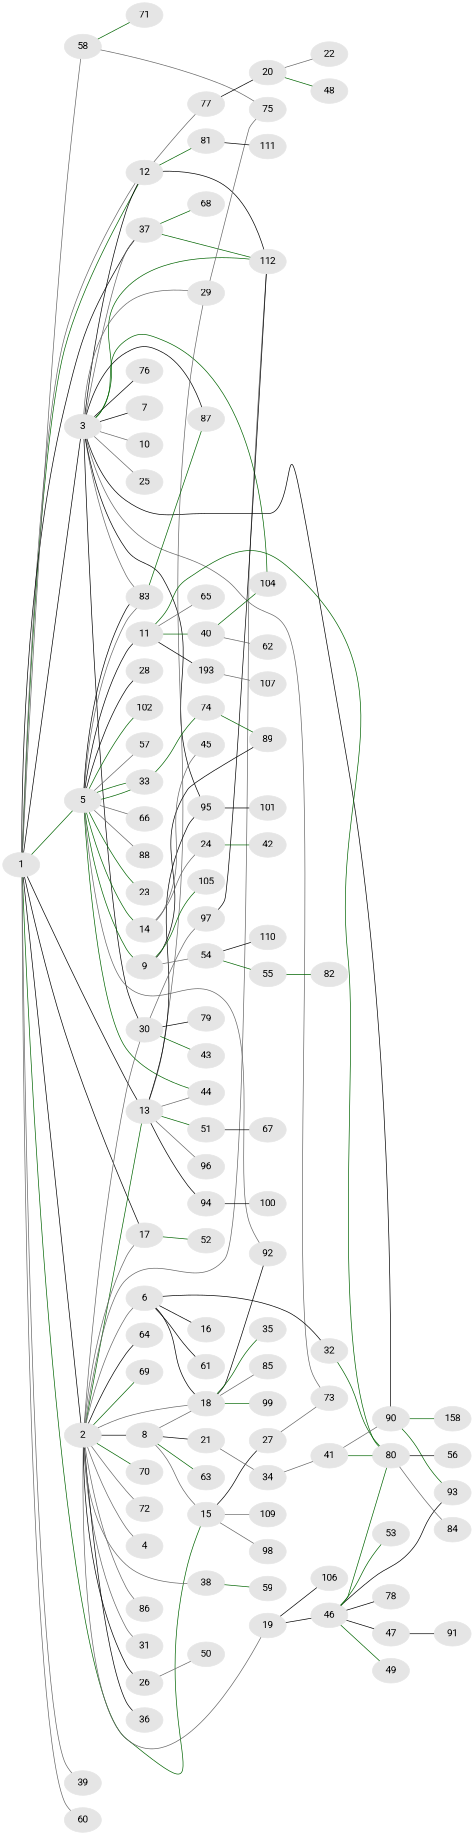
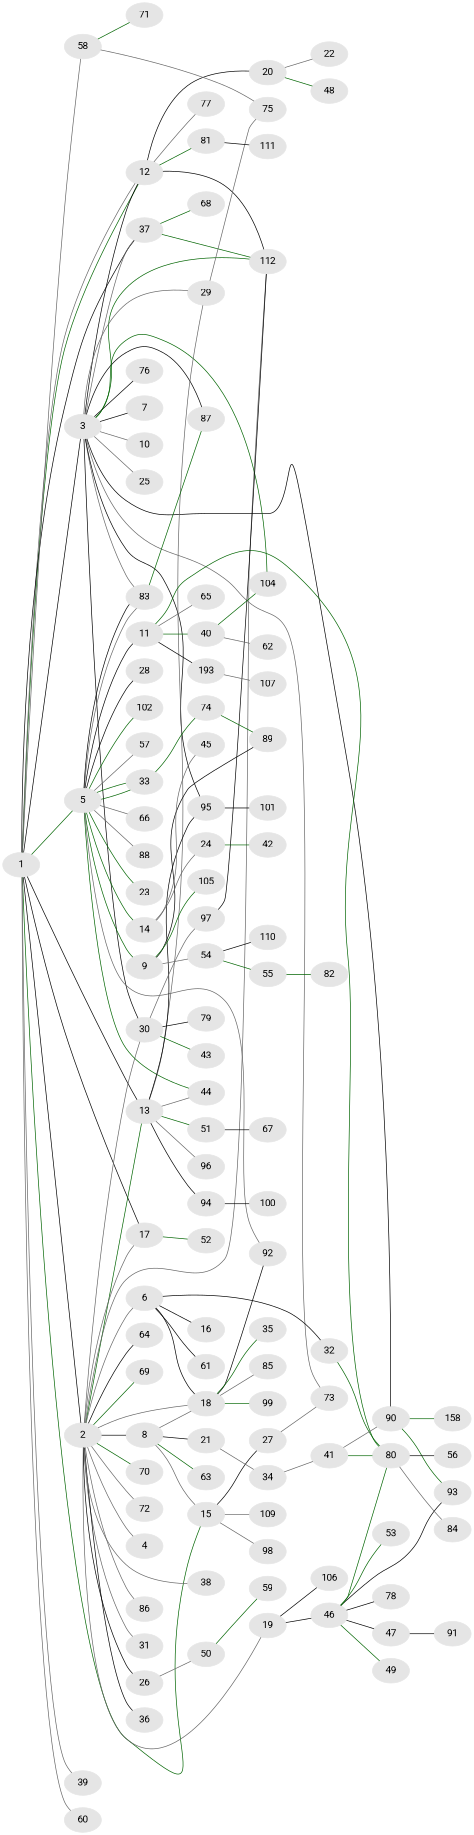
edge "20" -- "77": now "20" -- "12"
edge "38" -- "59": now "50" -- "59"
